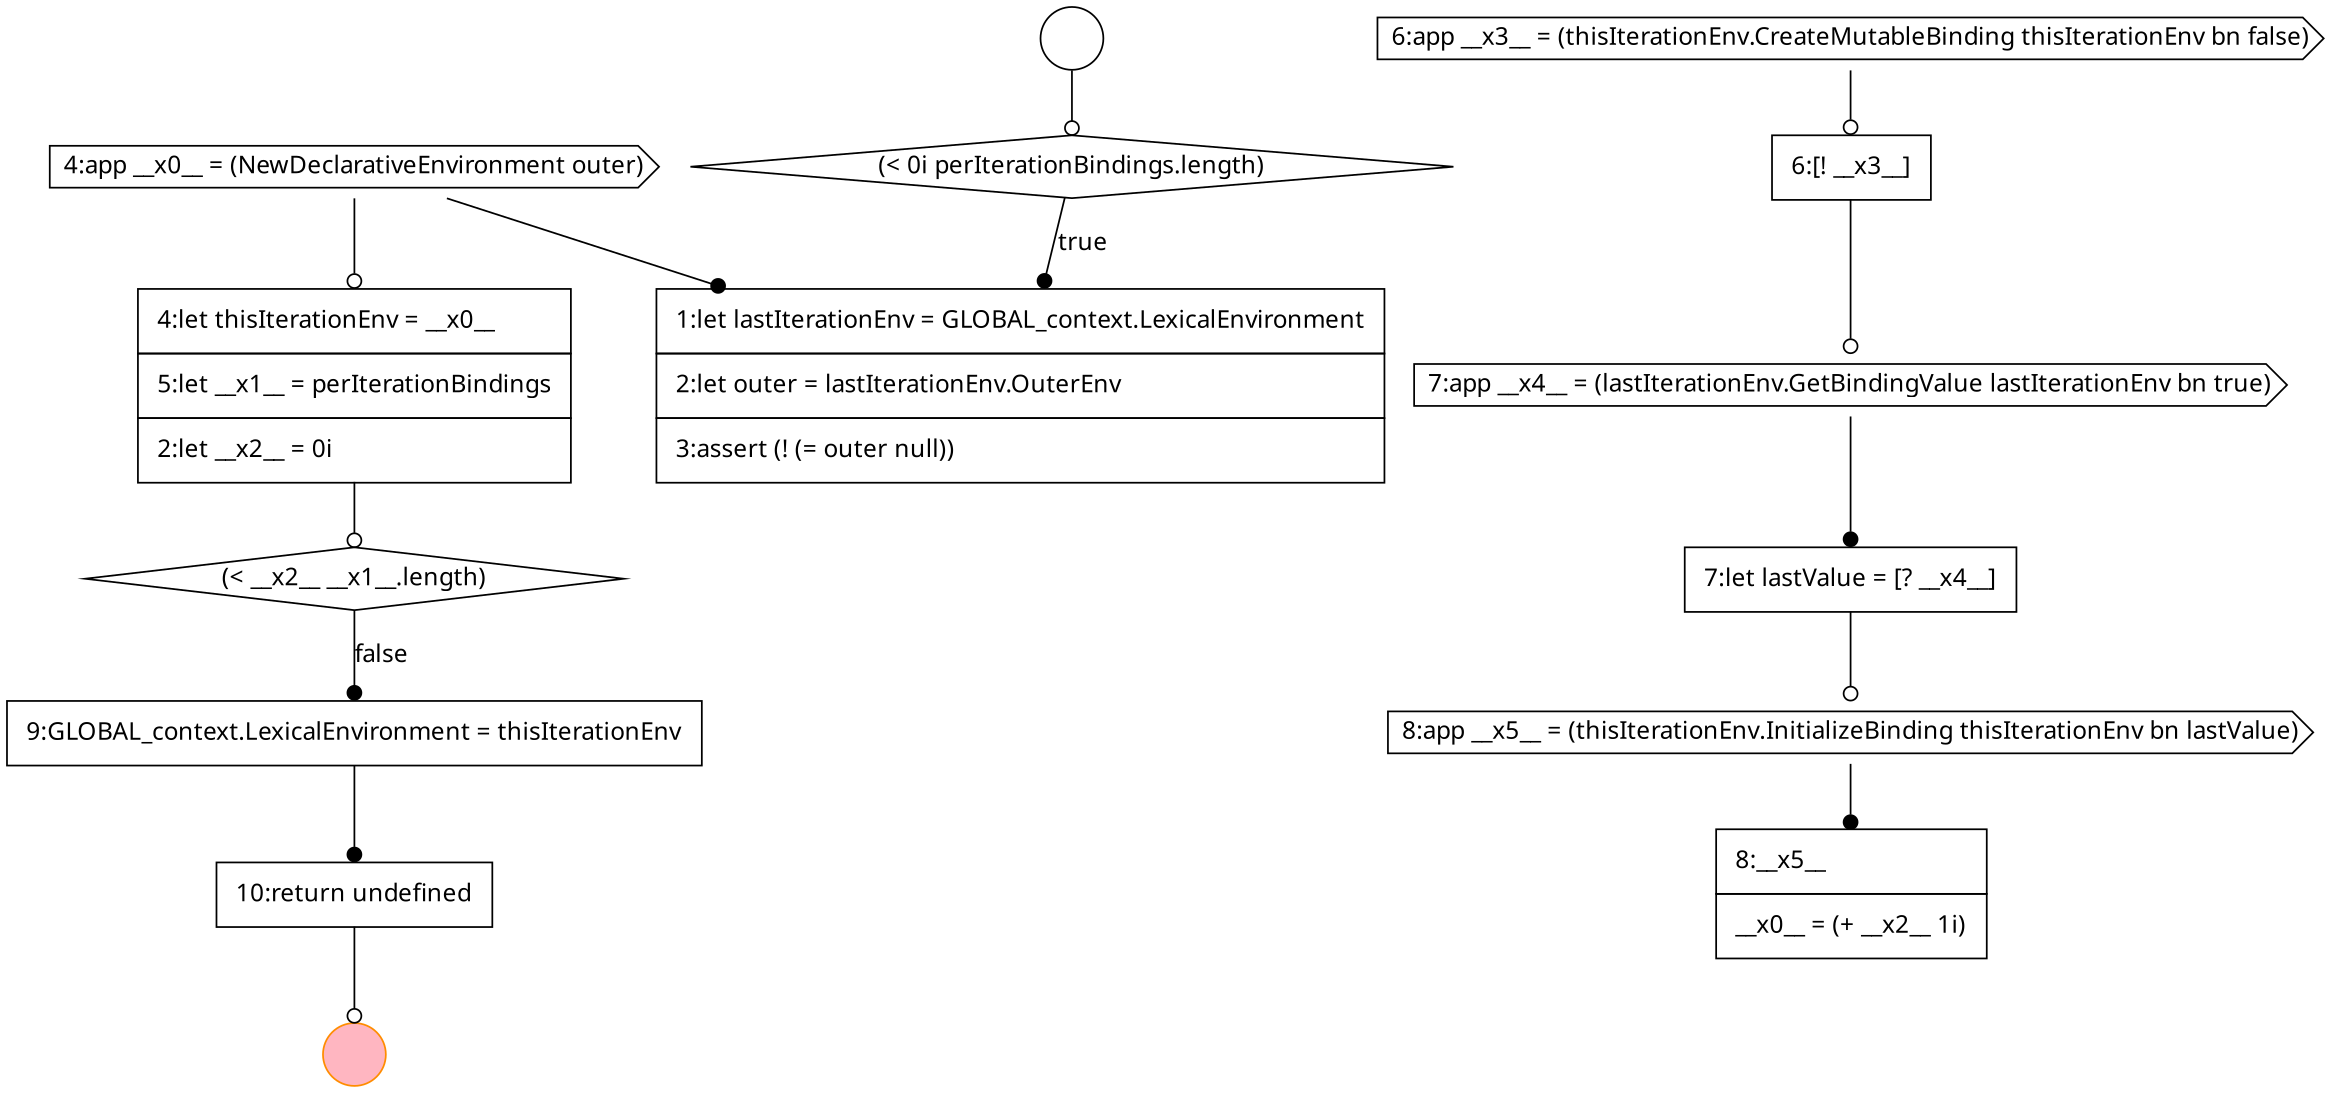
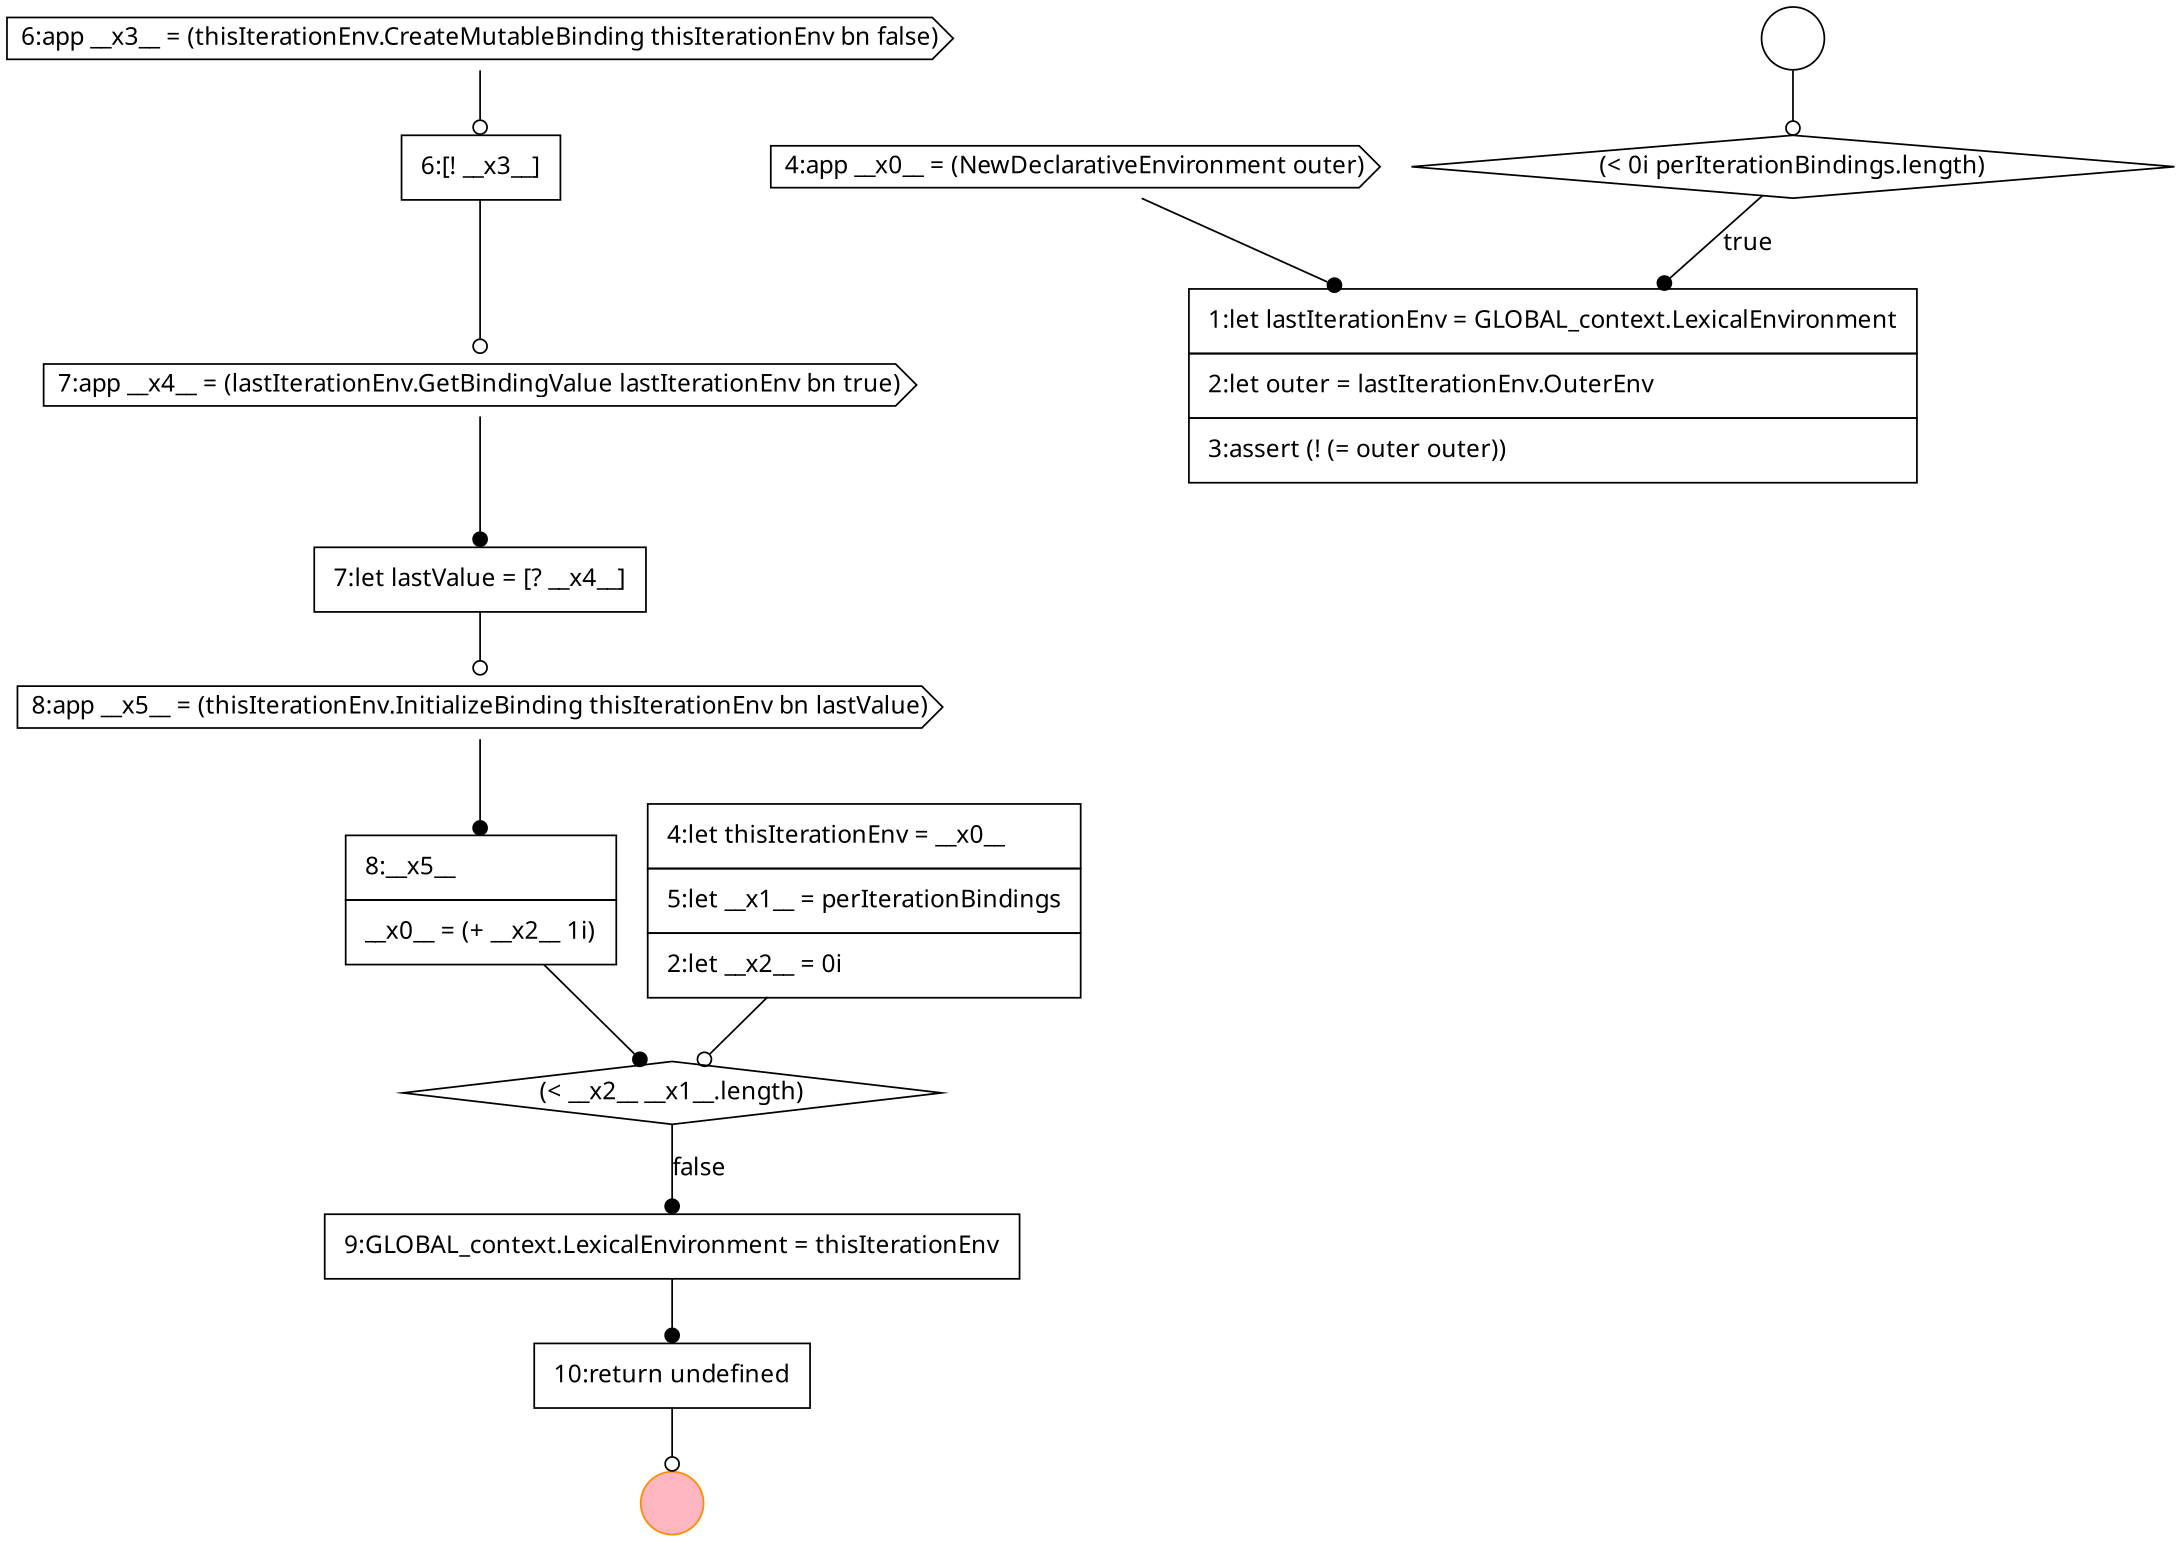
edge "4:app __x0__ = (NewDeclarativeEnvironment outer)" -> "4:let thisIterationEnv = __x0__": removed
node "1:let lastIterationEnv = GLOBAL_context.LexicalEnvironment": text "3:assert (! (= outer null))" -> "3:assert (! (= outer outer))"
edge "8:__x5__" -> "(< __x2__ __x1__.length)": added
